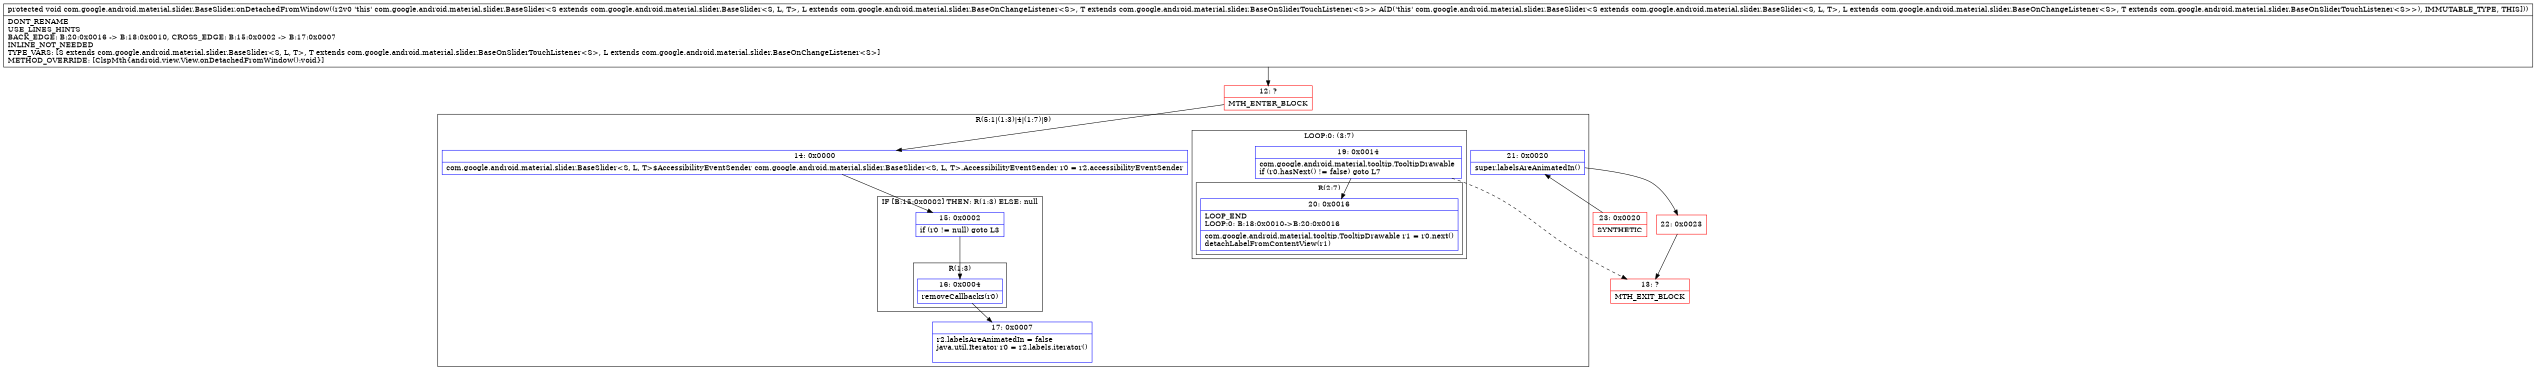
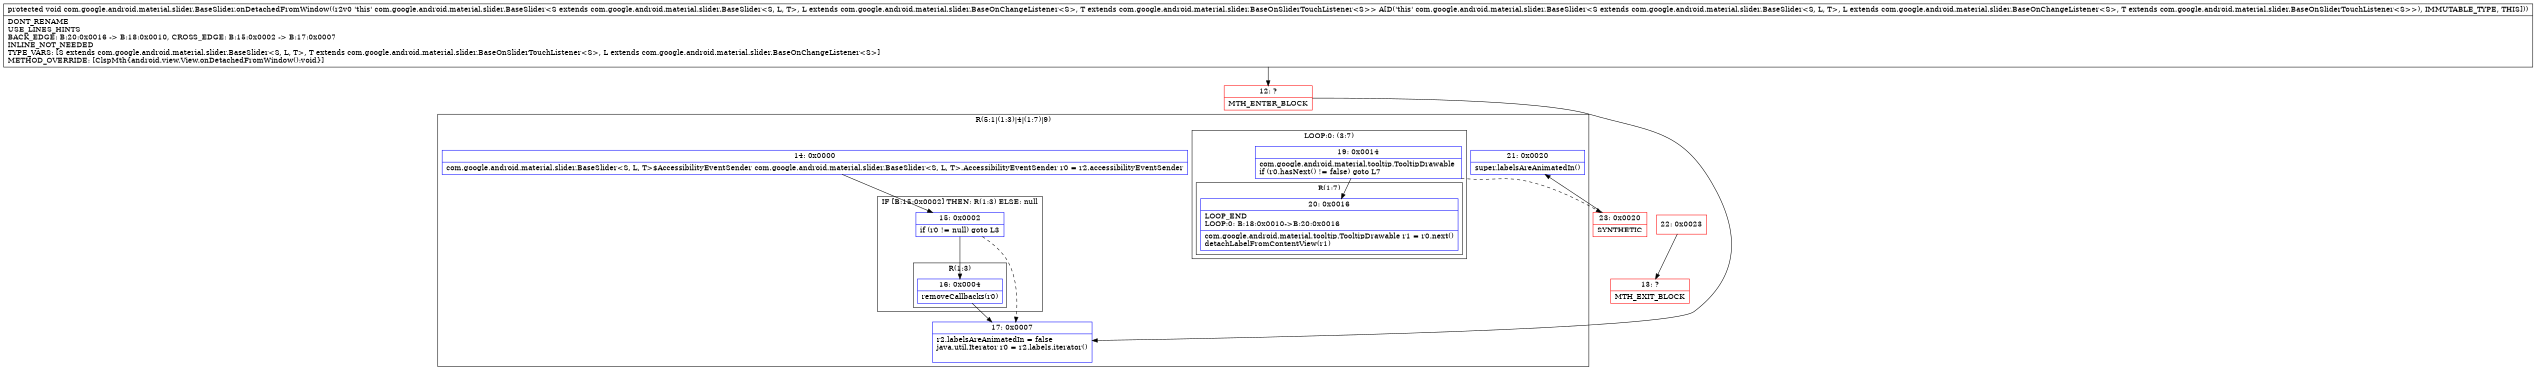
edge "12: ?" -> "14: 0x0000": now "12: ?" -> "17: 0x0007"
edge "21: 0x0020" -> "22: 0x0023": removed
cluster "R(2:7)": label "R(2:7)" -> "R(1:7)"
edge "19: 0x0014" -> "13: ?": now "19: 0x0014" -> "23: 0x0020"
edge "15: 0x0002" -> "17: 0x0007": added
